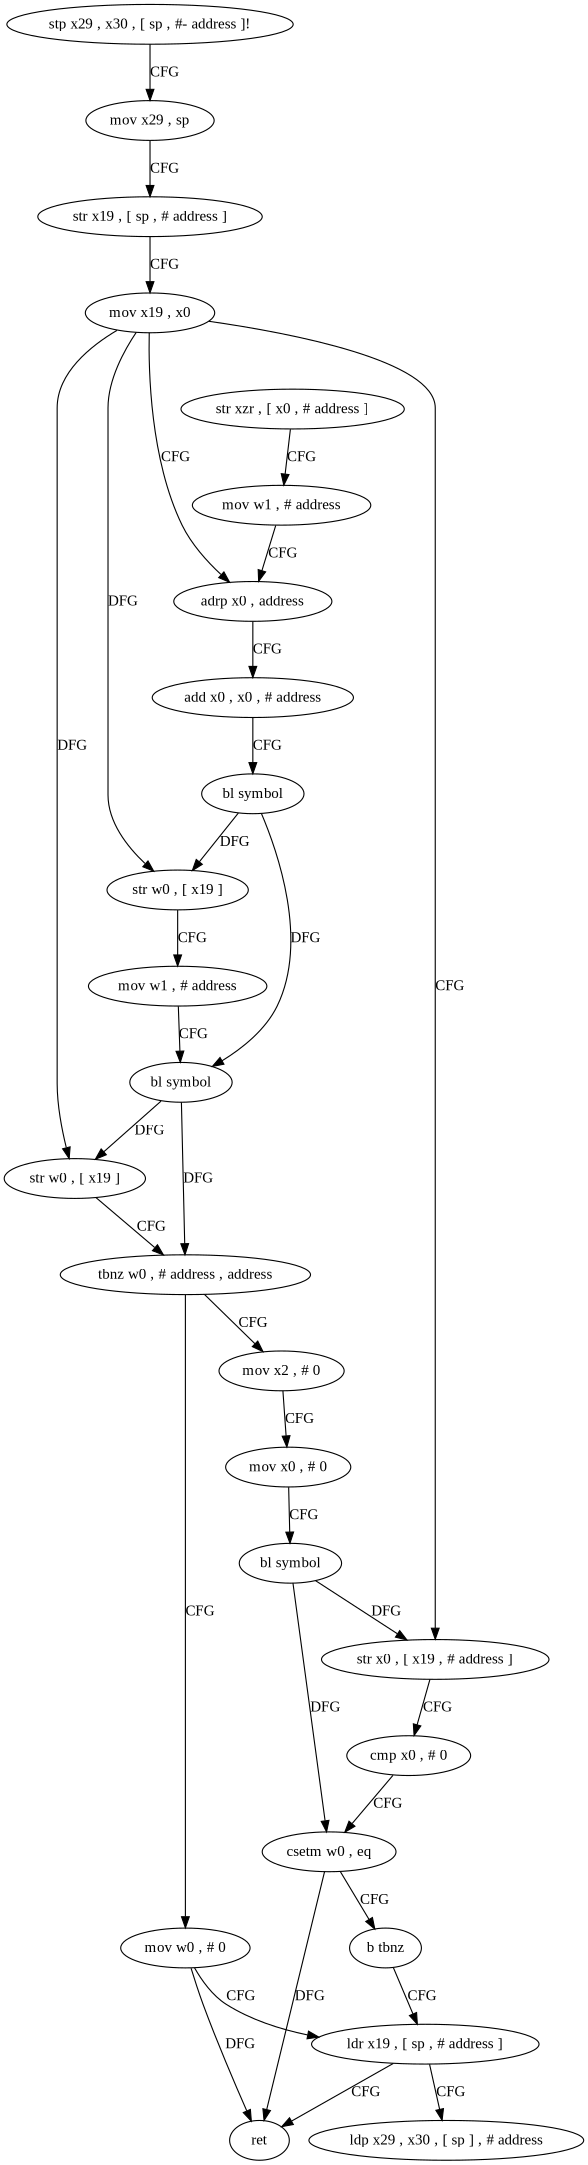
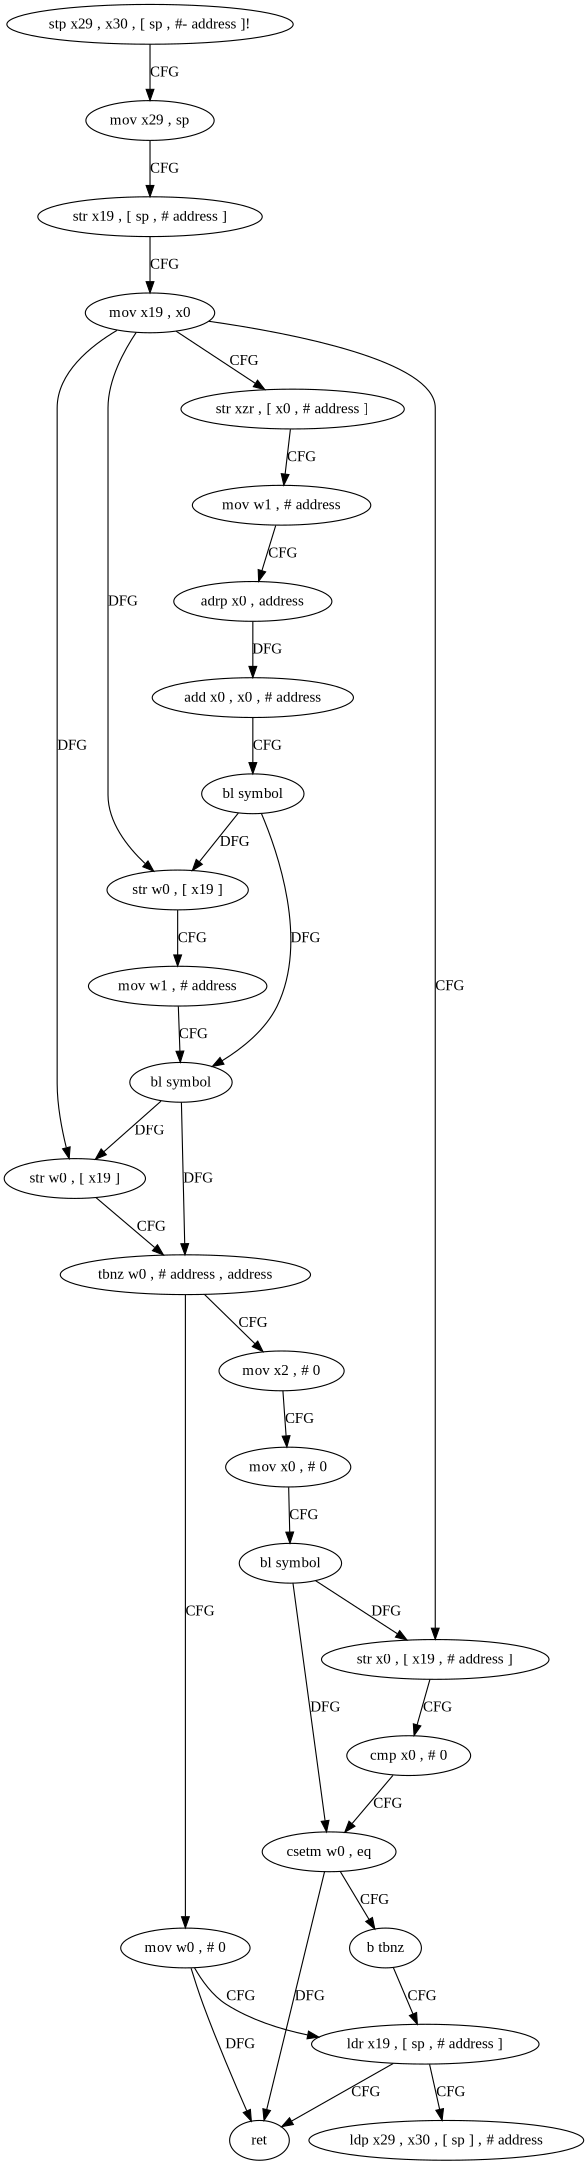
edge "mov x19 , x0" -> "adrp x0 , address": now "mov x19 , x0" -> "str xzr , [ x0 , # address ]"
edge "adrp x0 , address" -> "add x0 , x0 , # address": label "CFG" -> "DFG"
